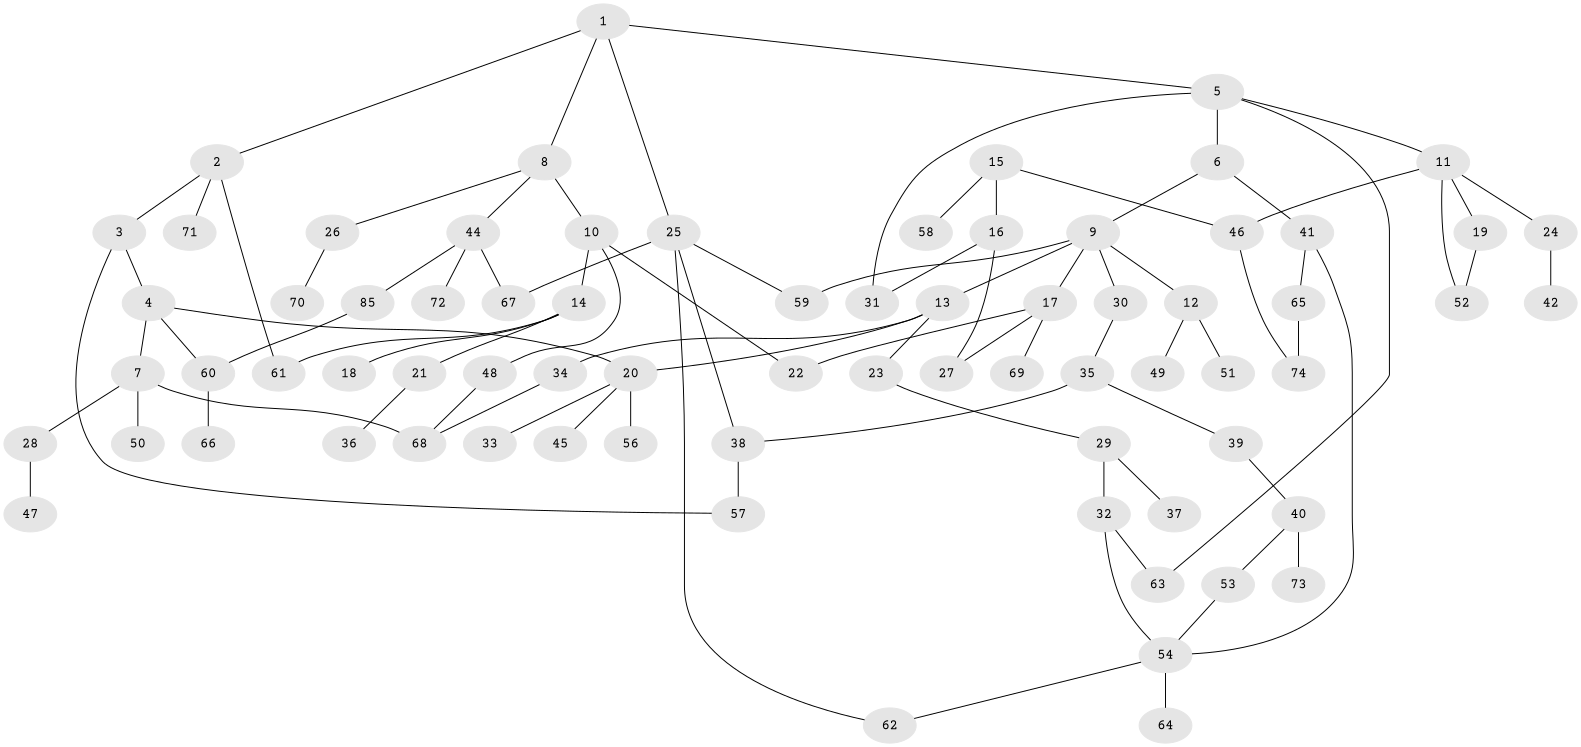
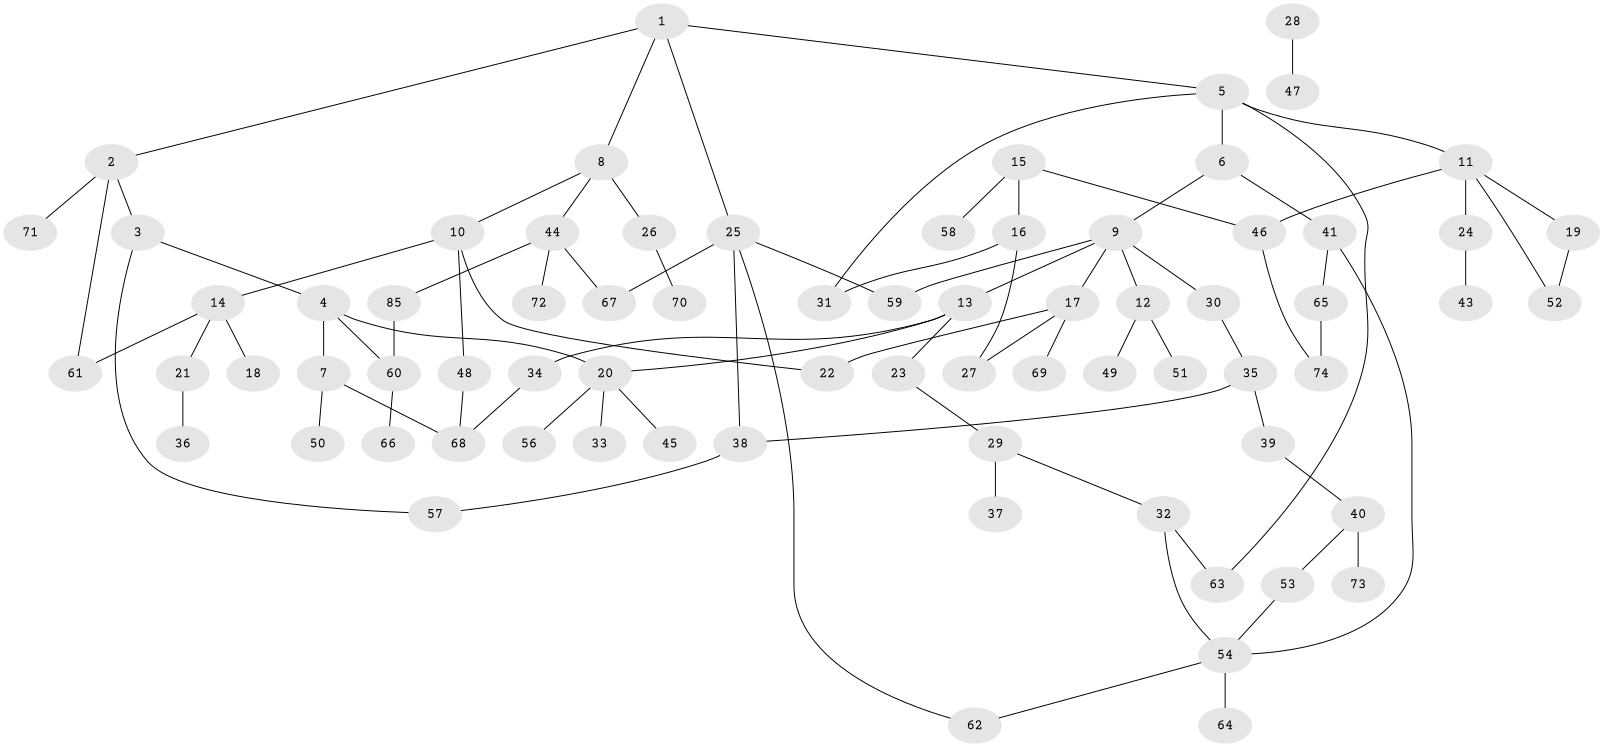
node "42": label "42" -> "43"
edge "7" -- "28": removed
